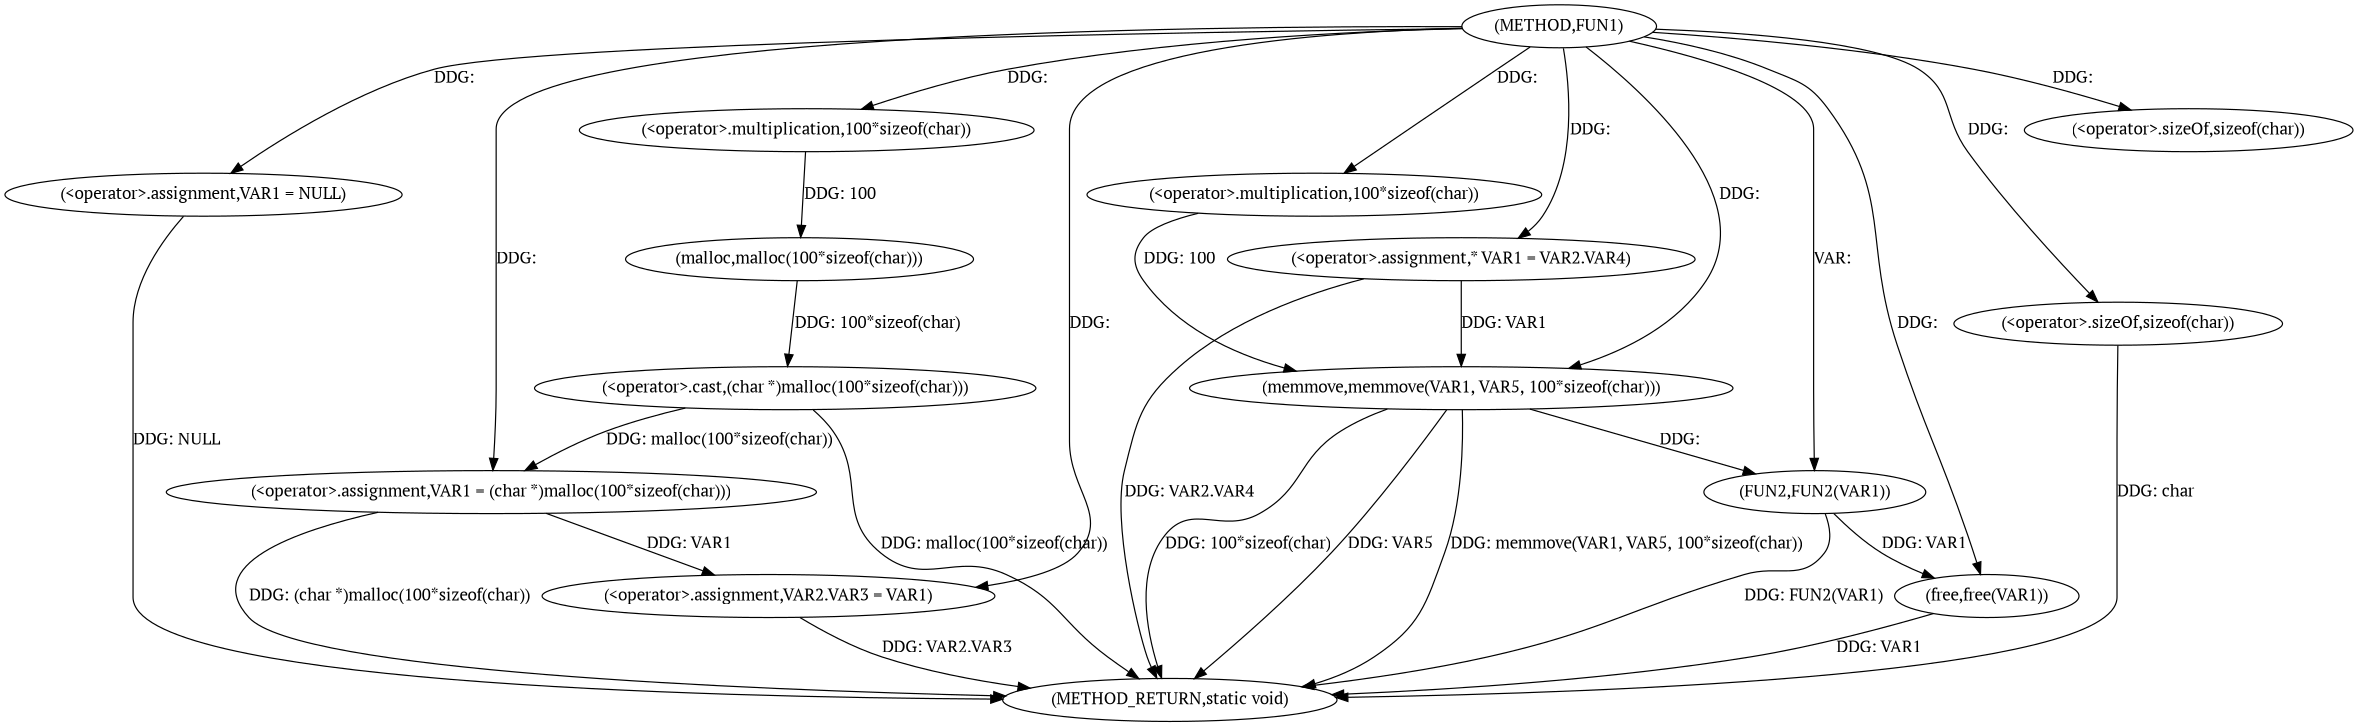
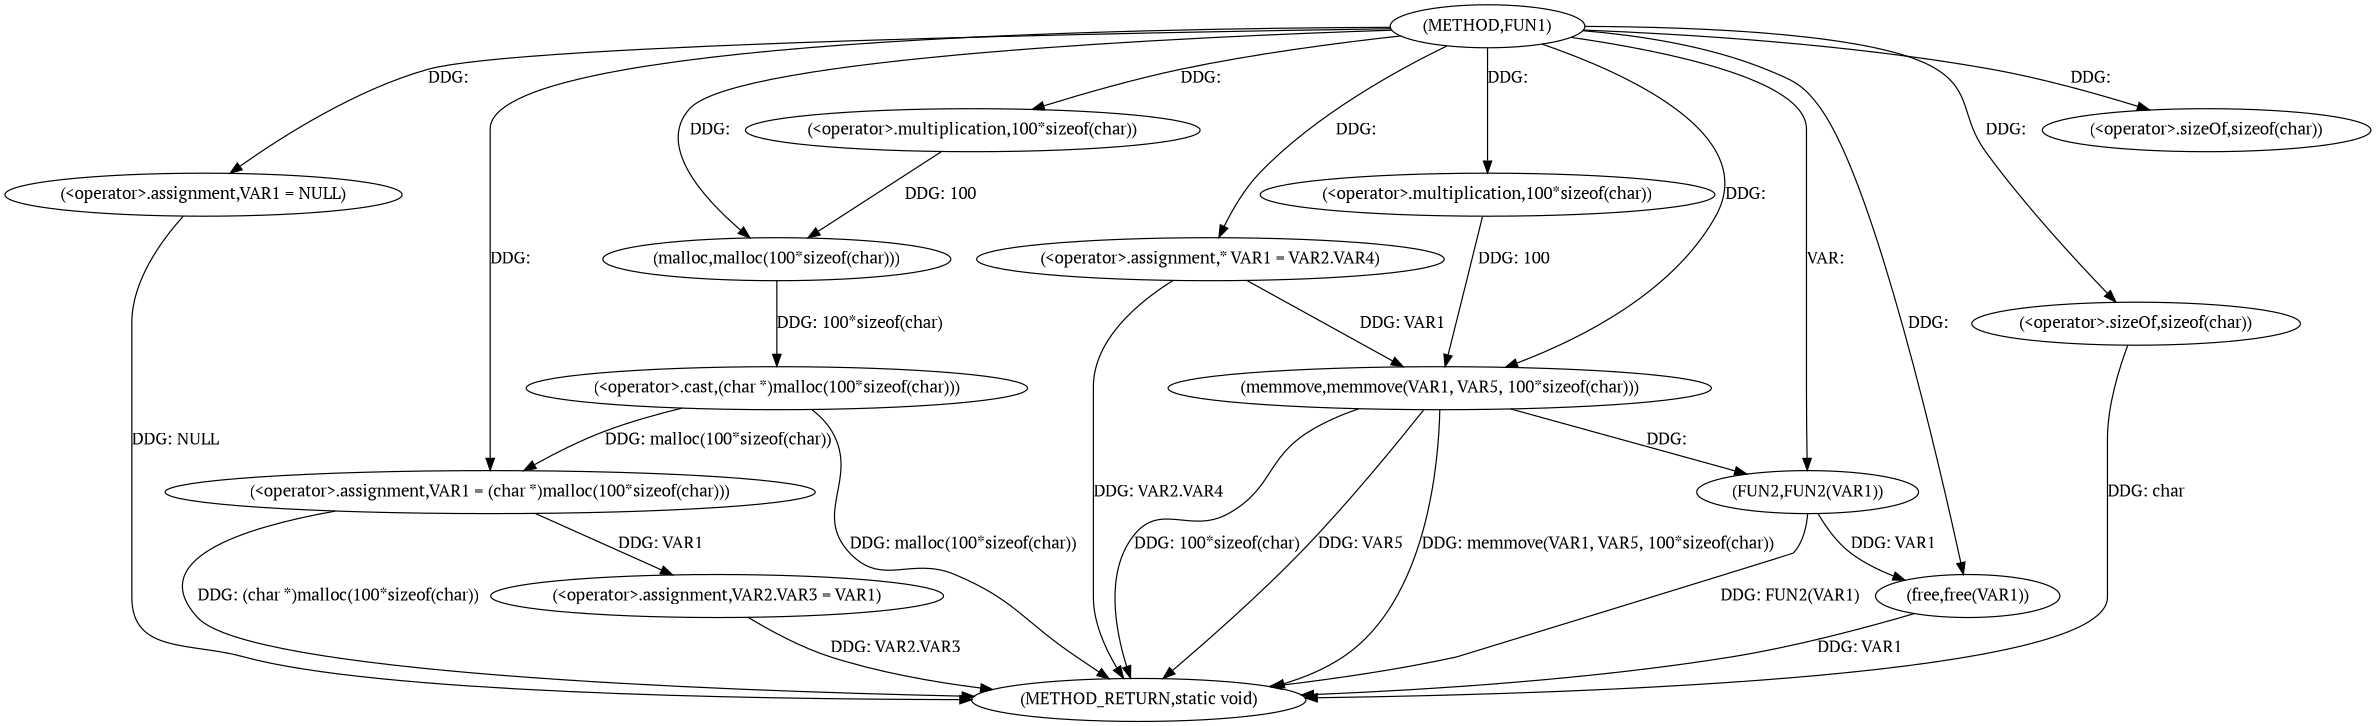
edge "(METHOD,FUN1)" -> "(<operator>.assignment,VAR2.VAR3 = VAR1)": now "(METHOD,FUN1)" -> "(malloc,malloc(100*sizeof(char)))"
